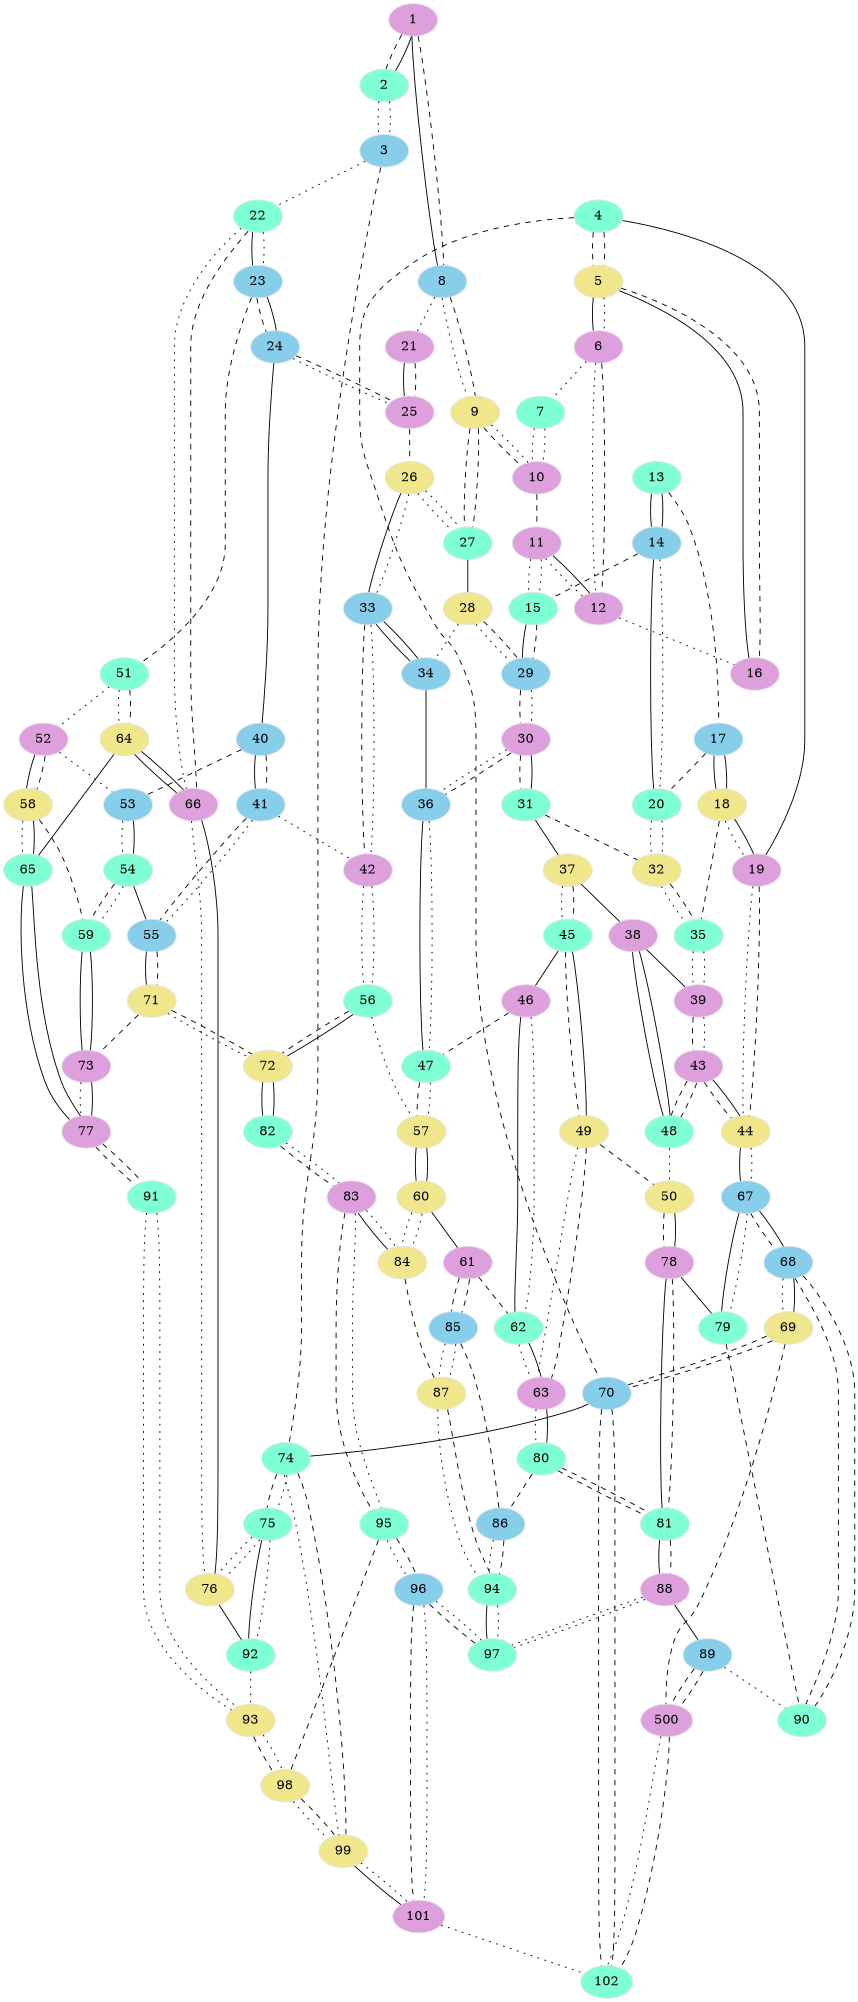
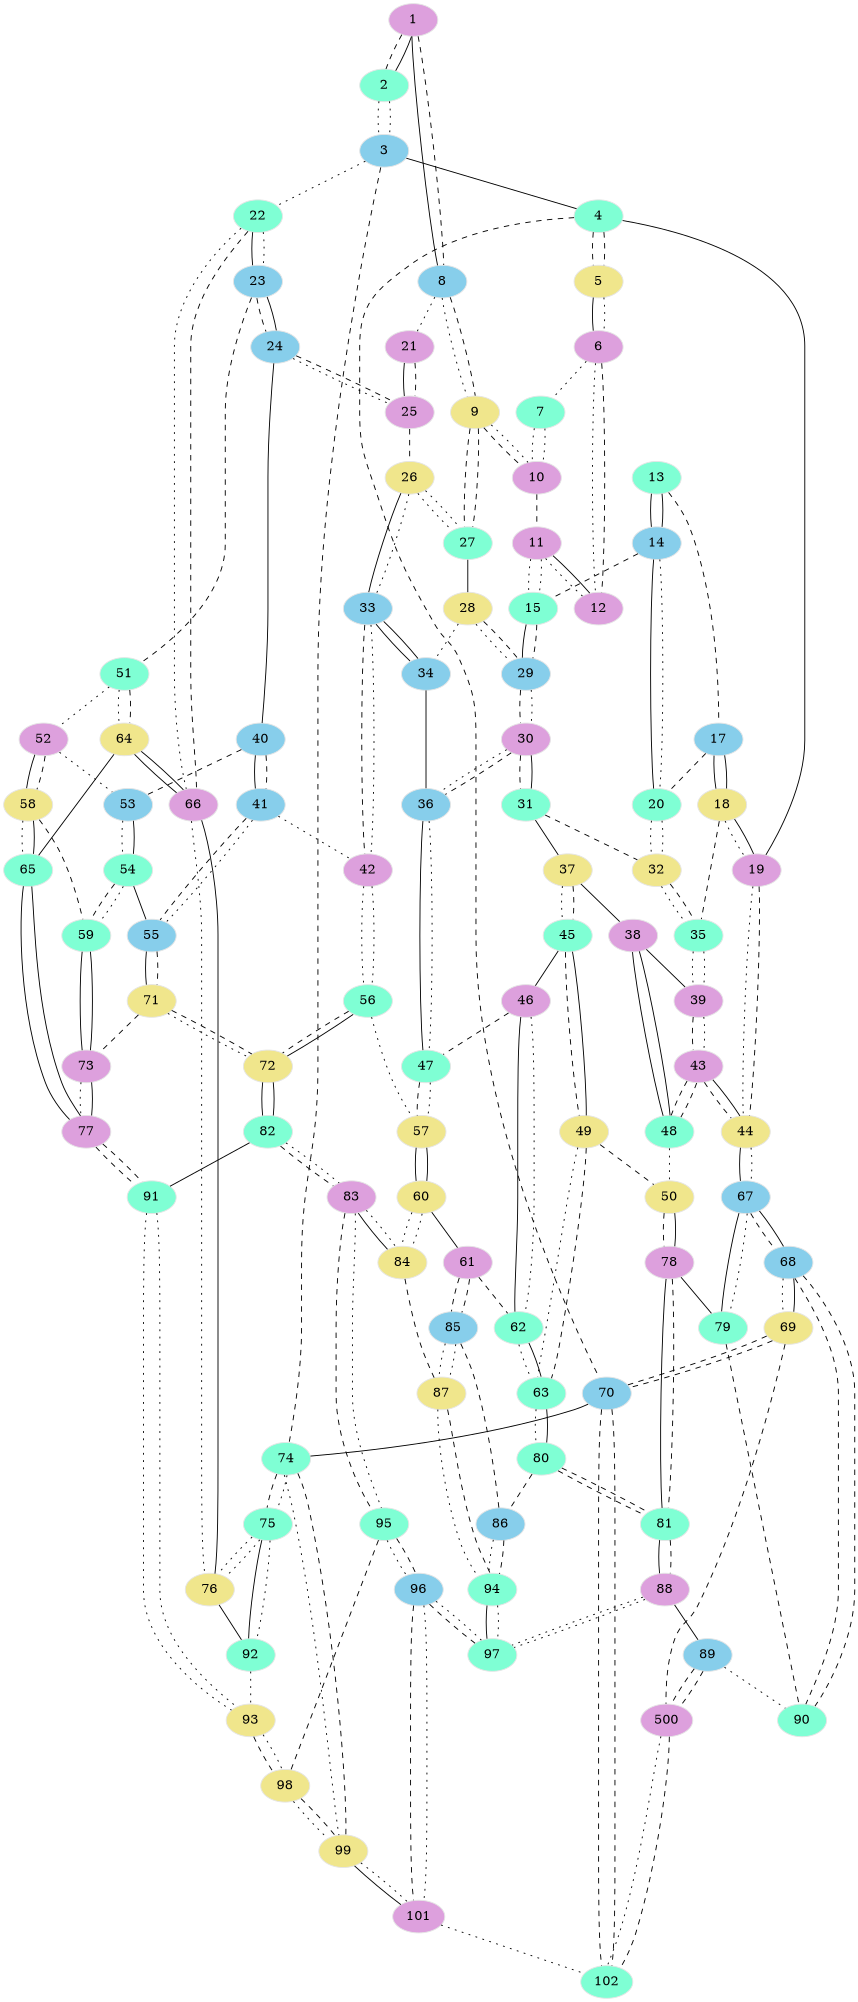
edge "3" -- "4": added
node "16": removed
edge "82" -- "91": added
node "63": fillcolor plum -> aquamarine
